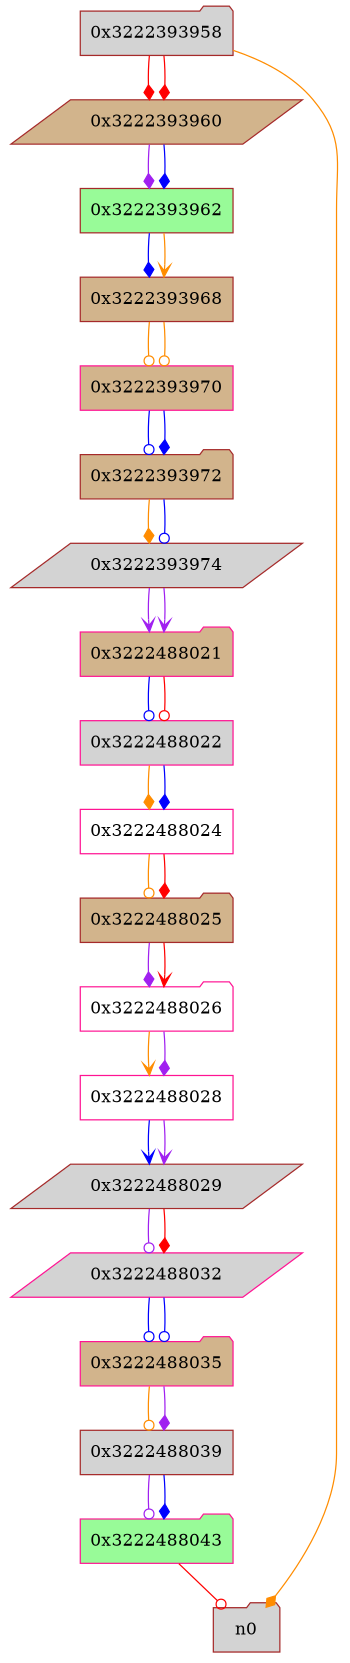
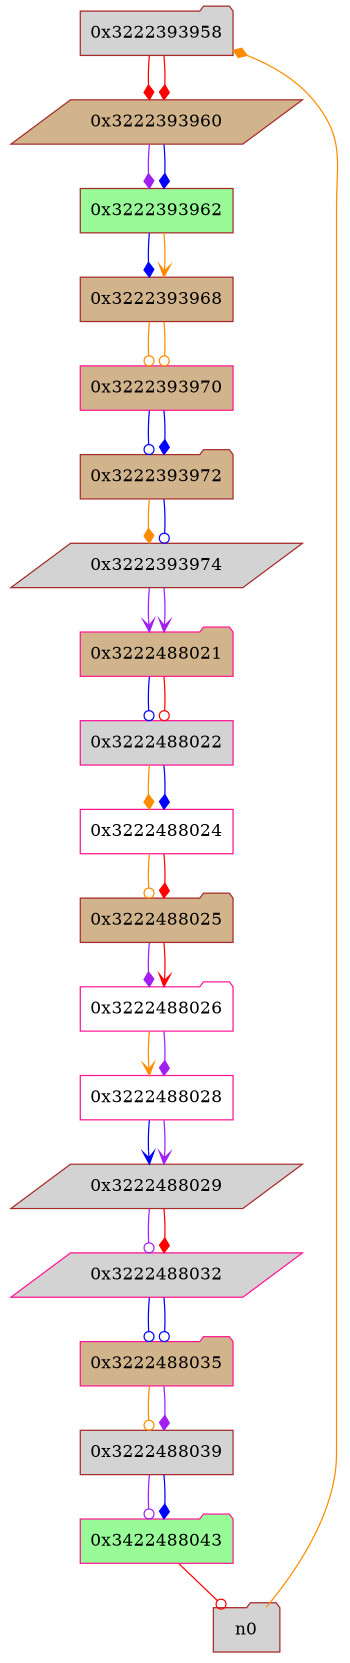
edge "0x3222393958" -> "n0": reversed
node "0x3222488043": label "0x3222488043" -> "0x3422488043"
